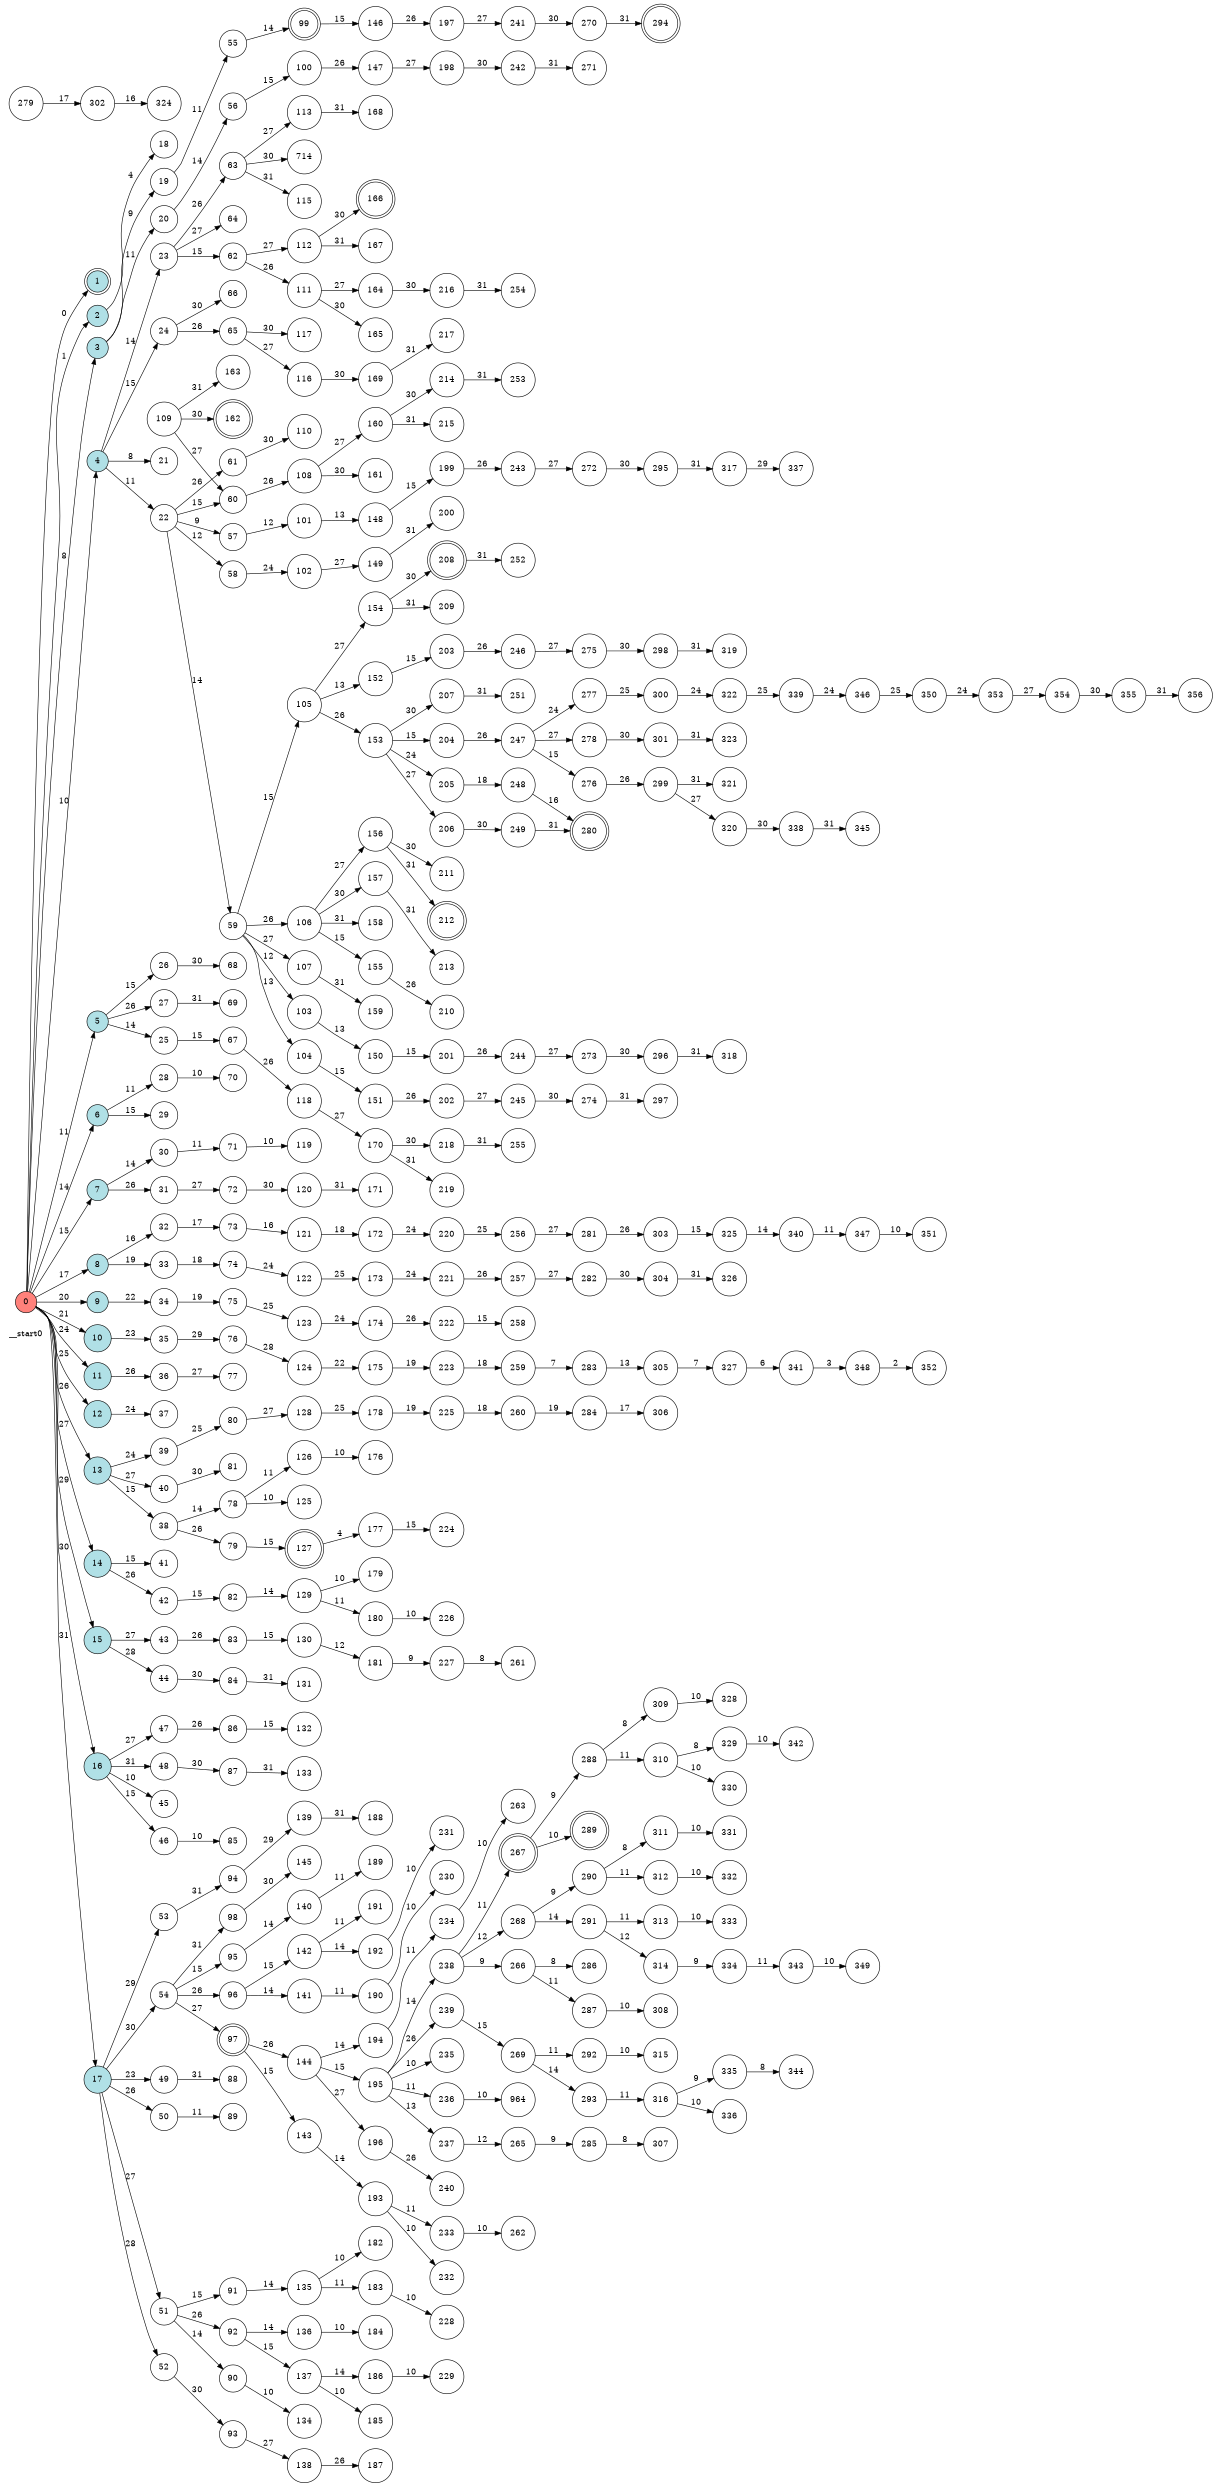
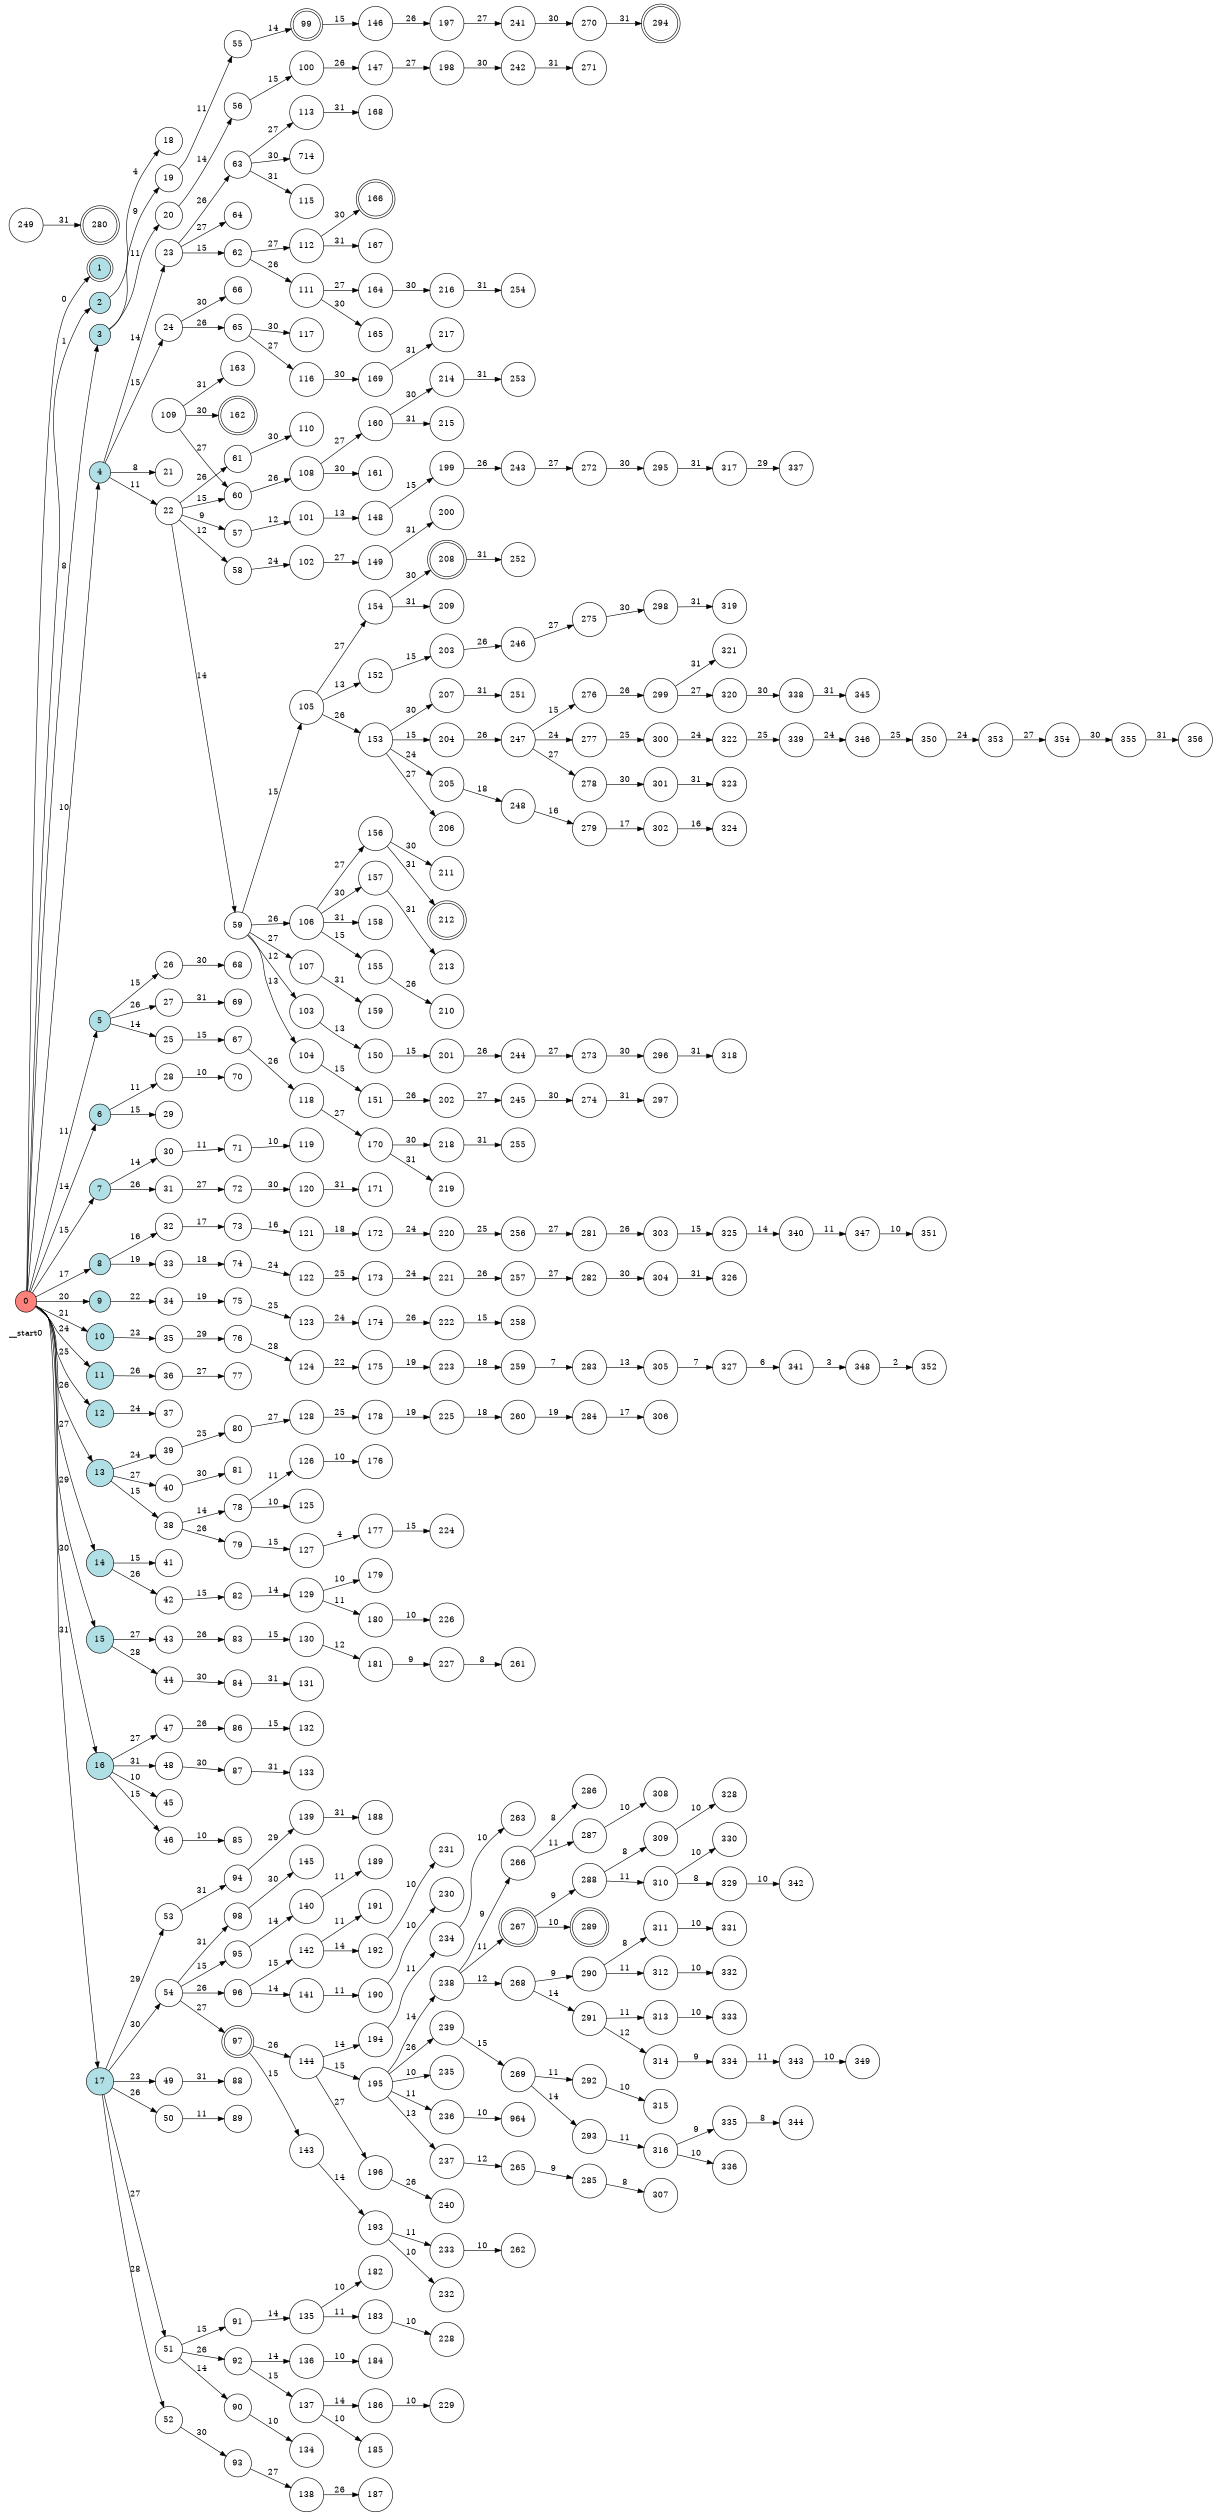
edge "248" -> "280": now "248" -> "279"
edge "206" -> "249": removed, label "30"
node "127": shape doublecircle -> circle
